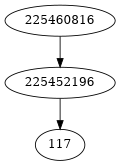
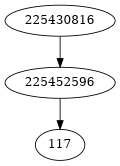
node "225460816": label "225460816" -> "225430816"
node "225452196": label "225452196" -> "225452596"
